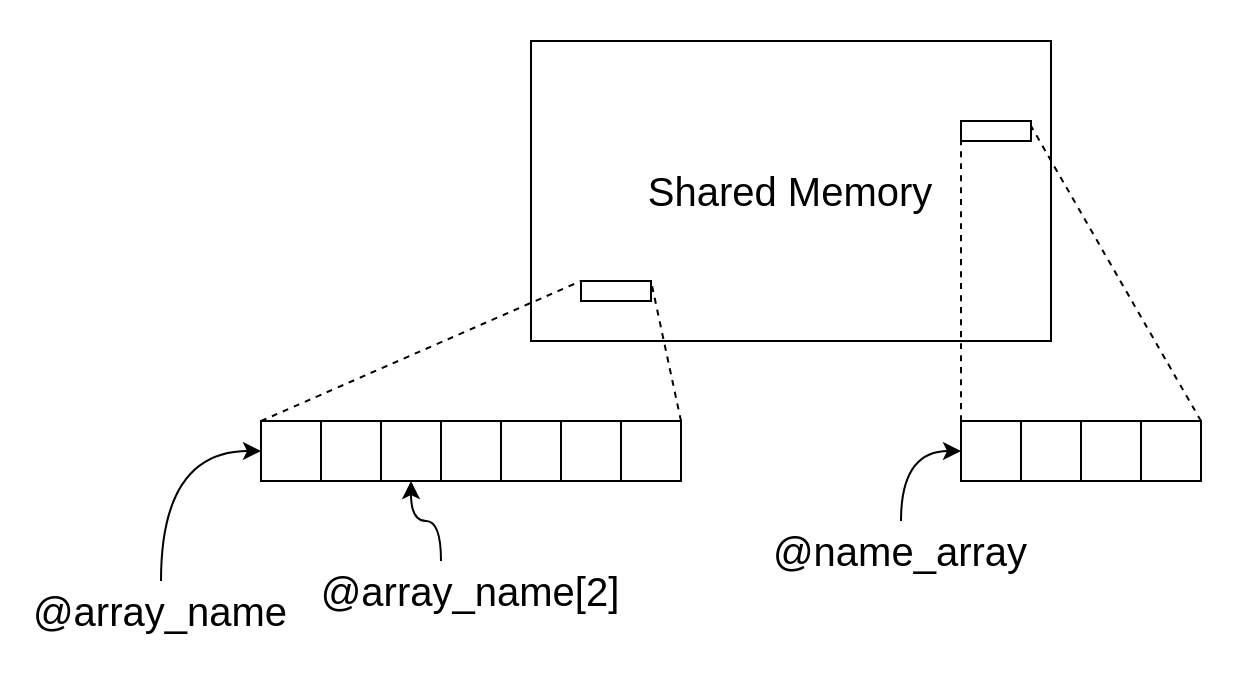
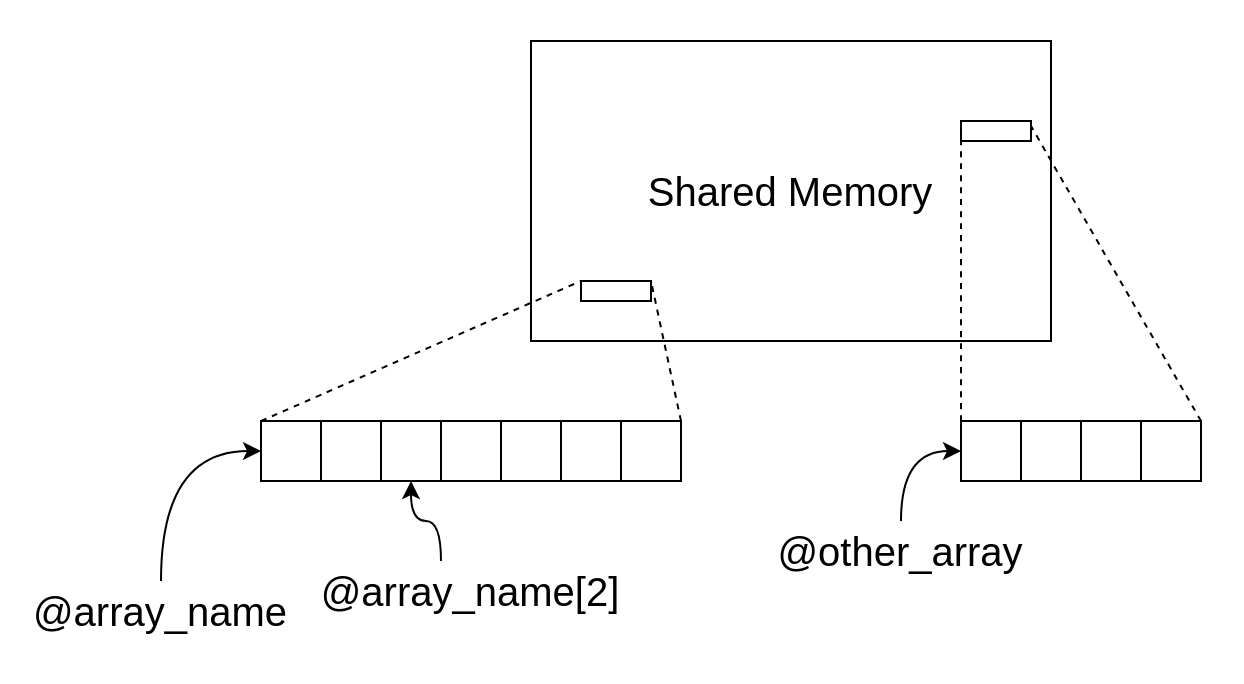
node "@name_array": label "@name_array" -> "@other_array"
